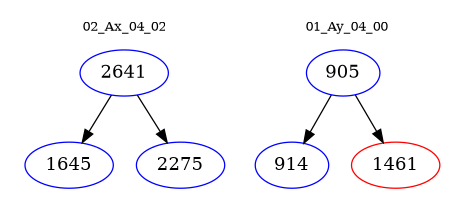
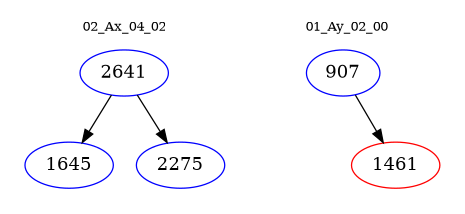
cluster "01_Ay_04_00": label "01_Ay_04_00" -> "01_Ay_02_00"
node "905": label "905" -> "907"
node "914": removed
